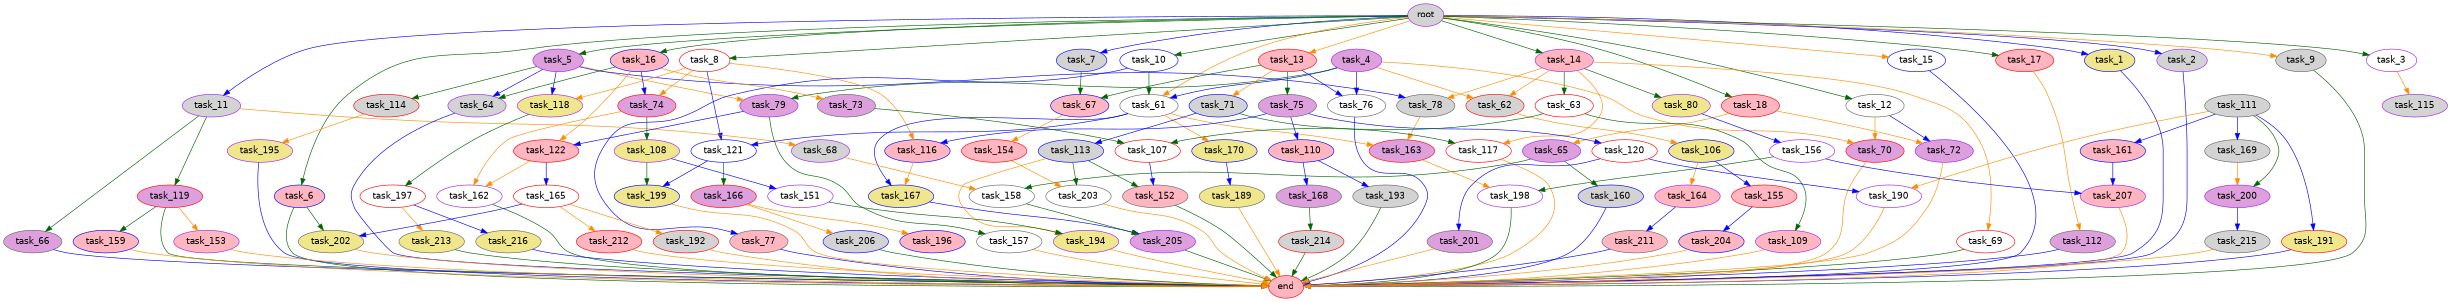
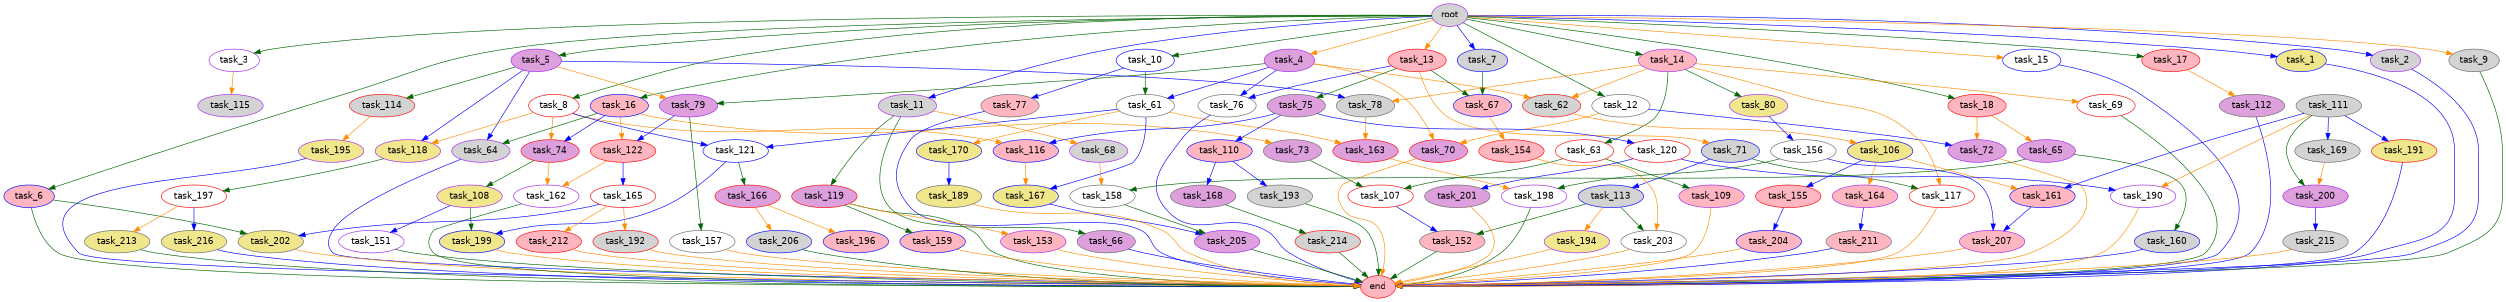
edge "root" -> "task_61": now "root" -> "task_4"
node "task_156": color purple -> gray40
edge "task_106" -> "task_161": added
edge "task_151" -> "task_194": now "task_151" -> "end"
